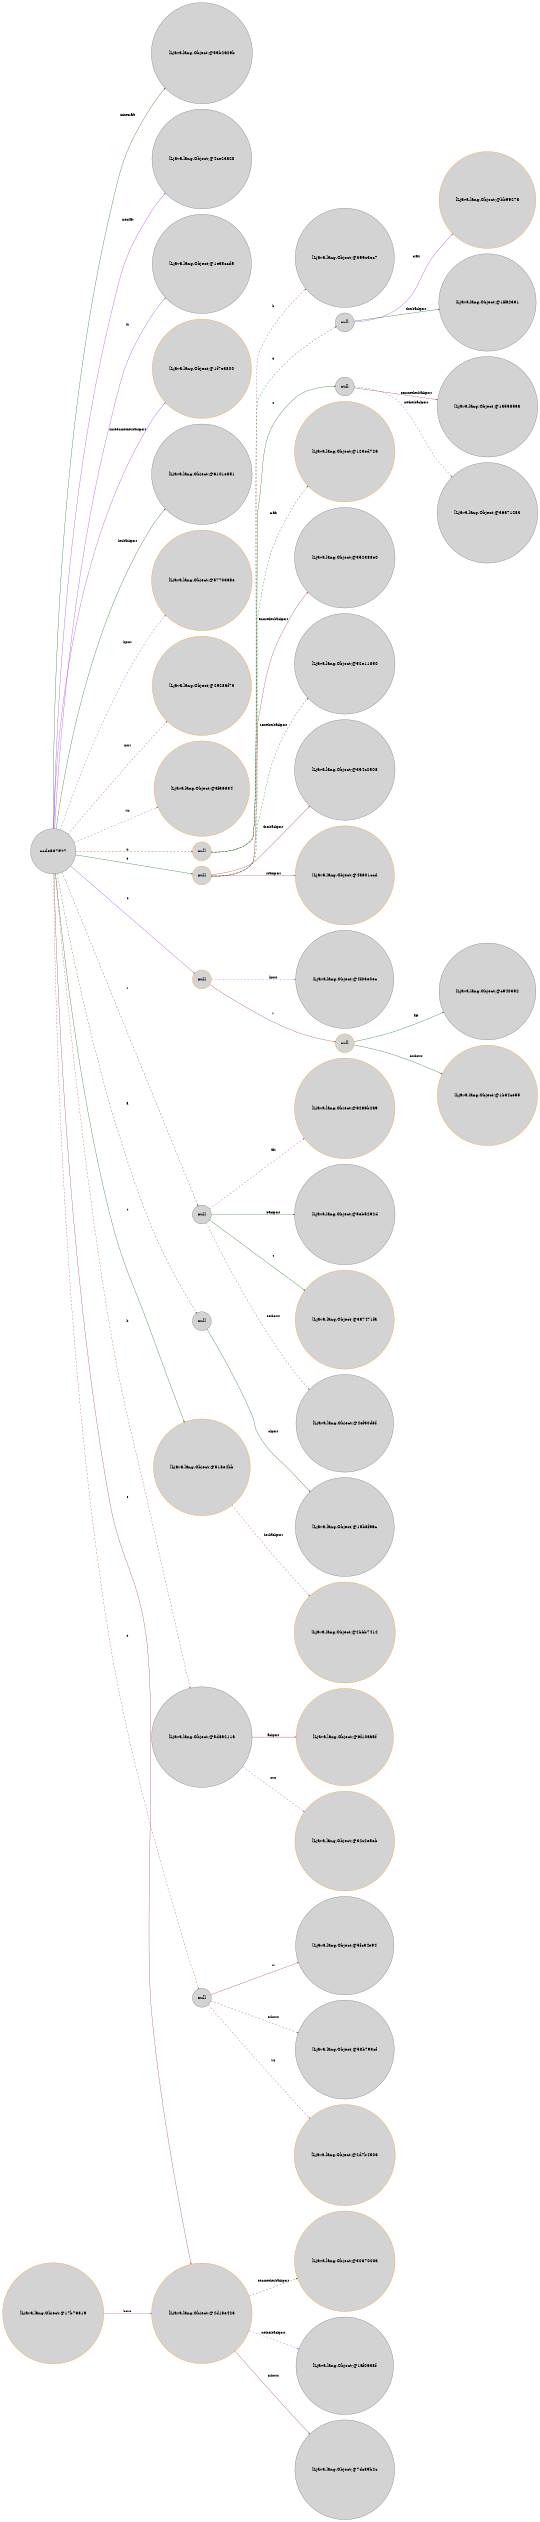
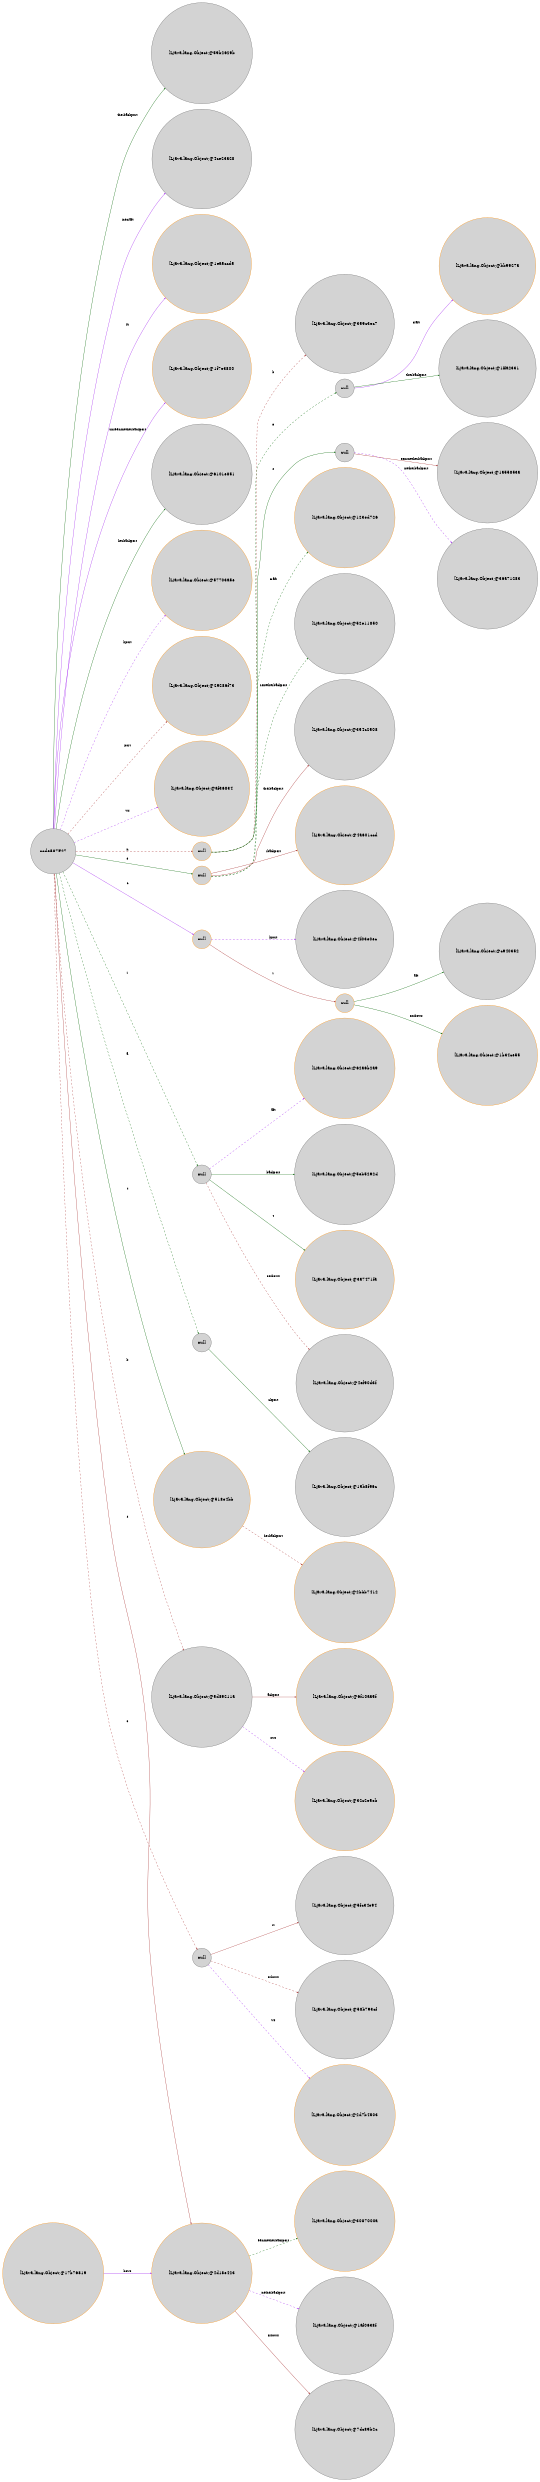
edge "node587F27" -> "[Ljava.lang.Object;@59b2629b": label "minecraft" -> "therbackport"
node "[Ljava.lang.Object;@1ea5ccd5": color gray40 -> darkorange
node "[Ljava.lang.Object;@352388e0": removed
